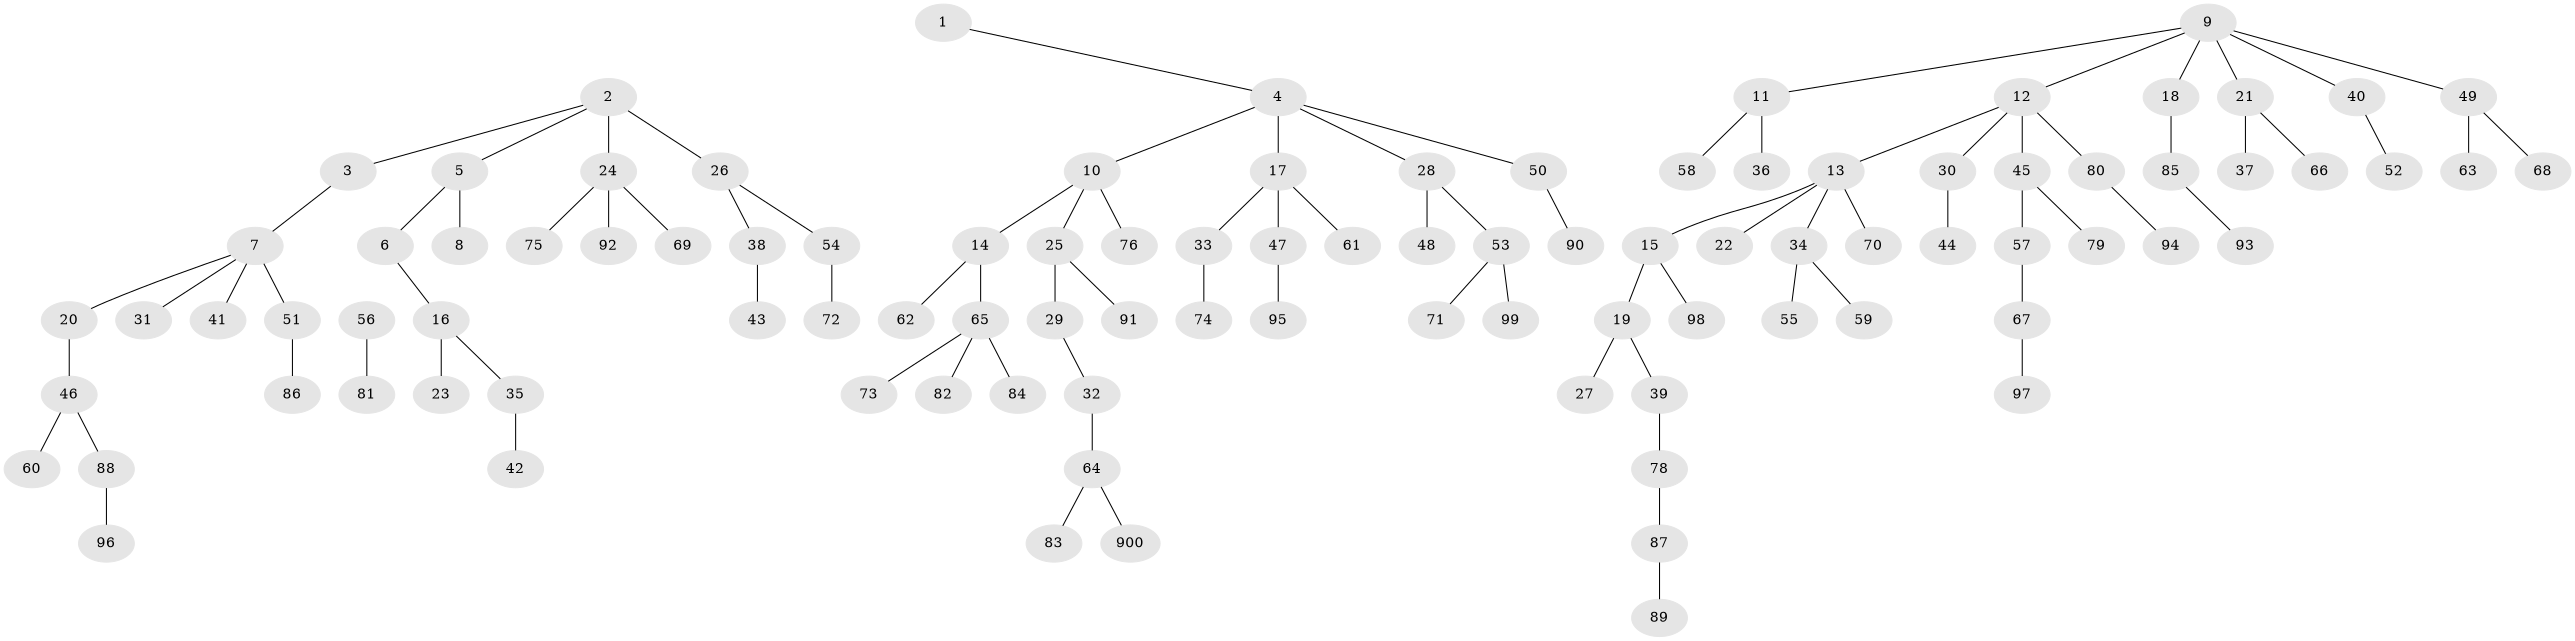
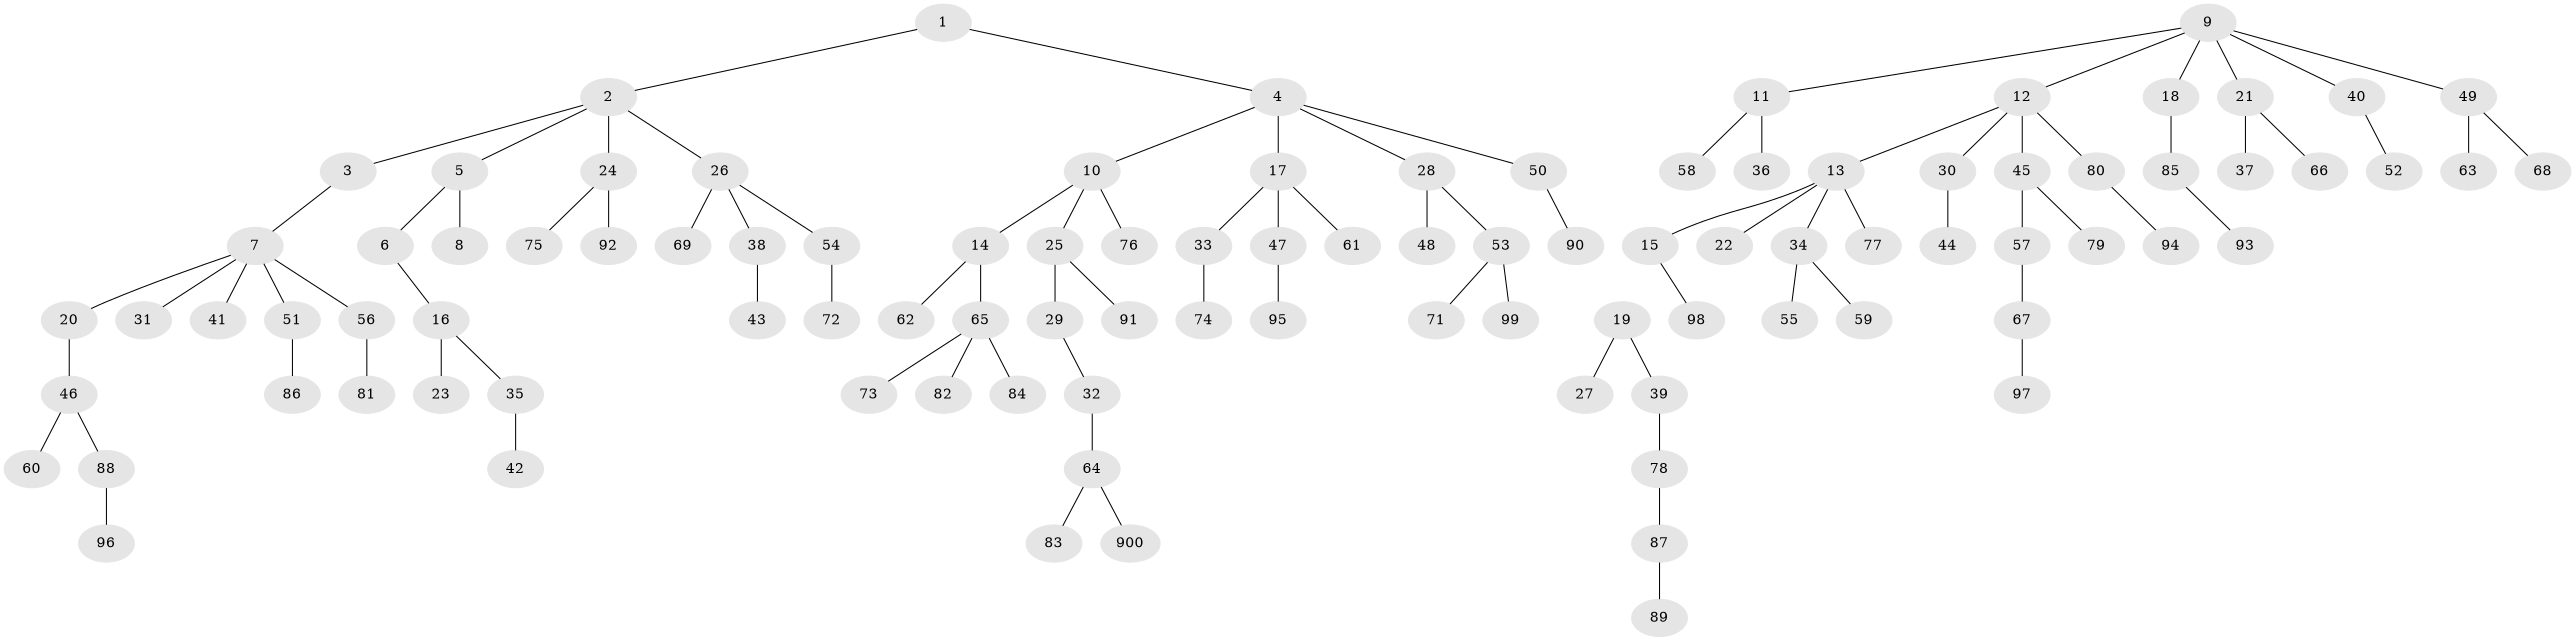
edge "1" -- "2": added
edge "24" -- "69": now "26" -- "69"
node "70": label "70" -> "77"
edge "7" -- "56": added
edge "15" -- "19": removed
